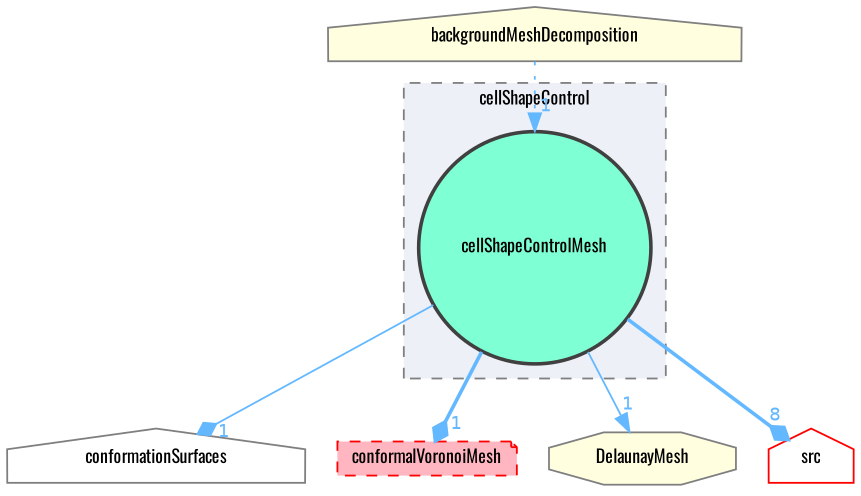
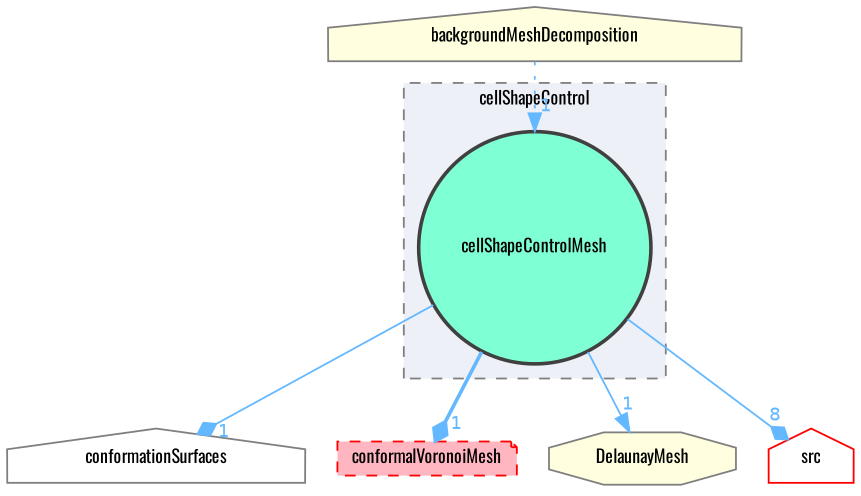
edge "cellShapeControlMesh" -> "src": style bold -> solid
